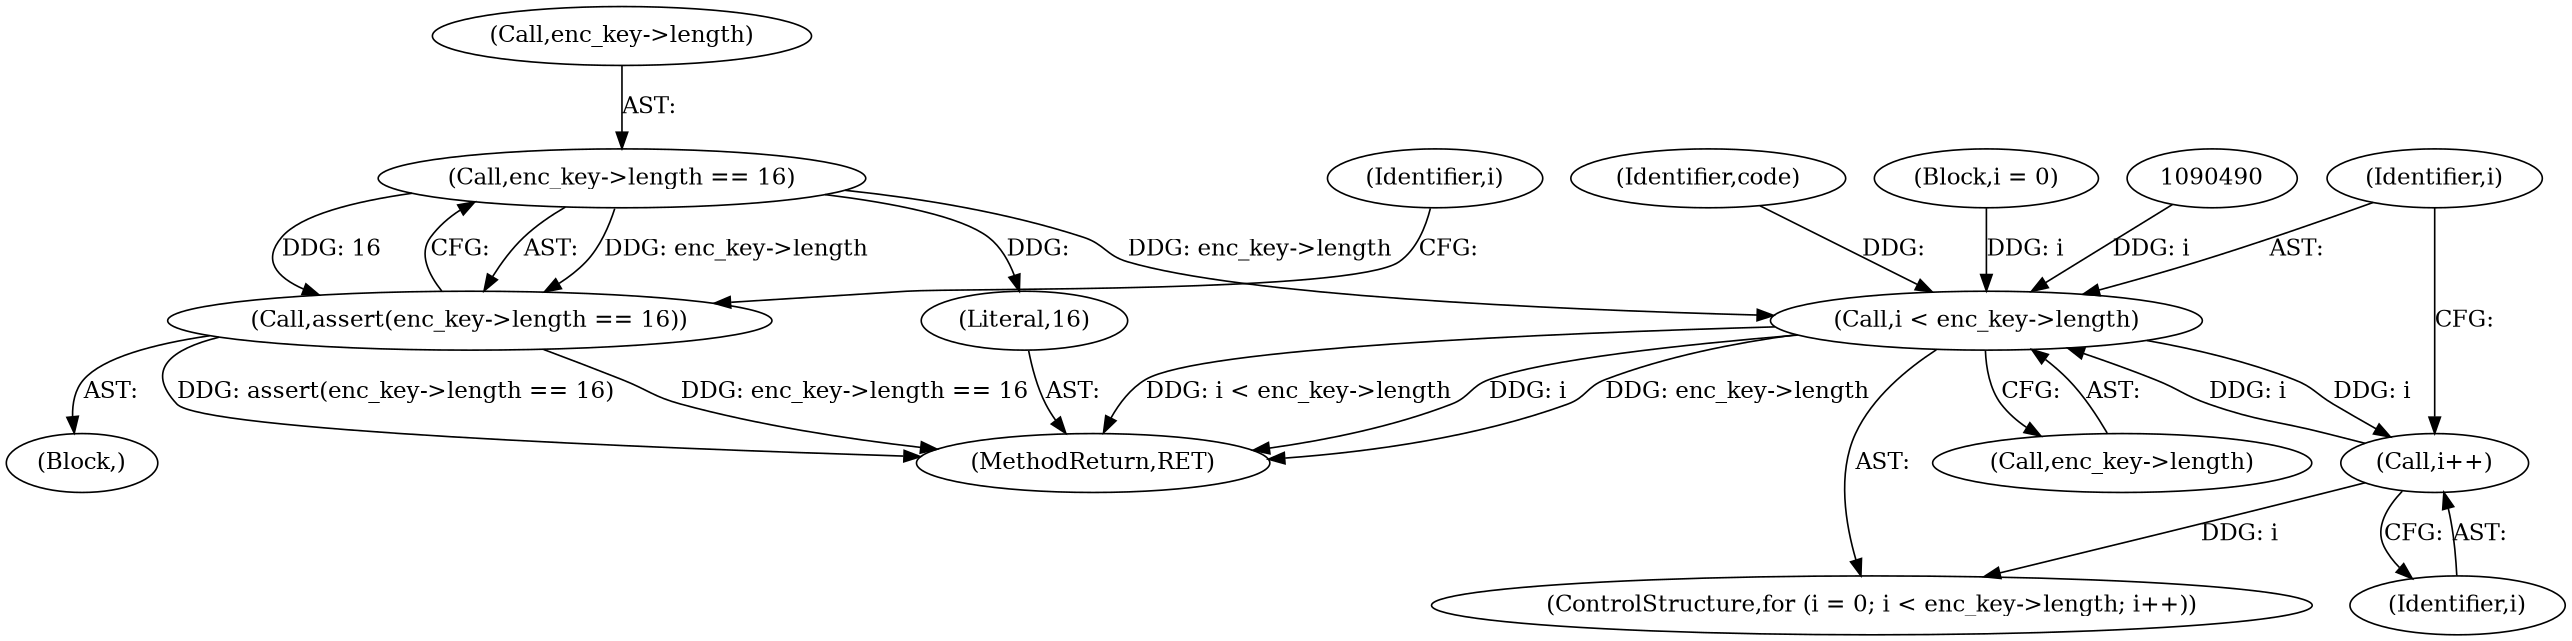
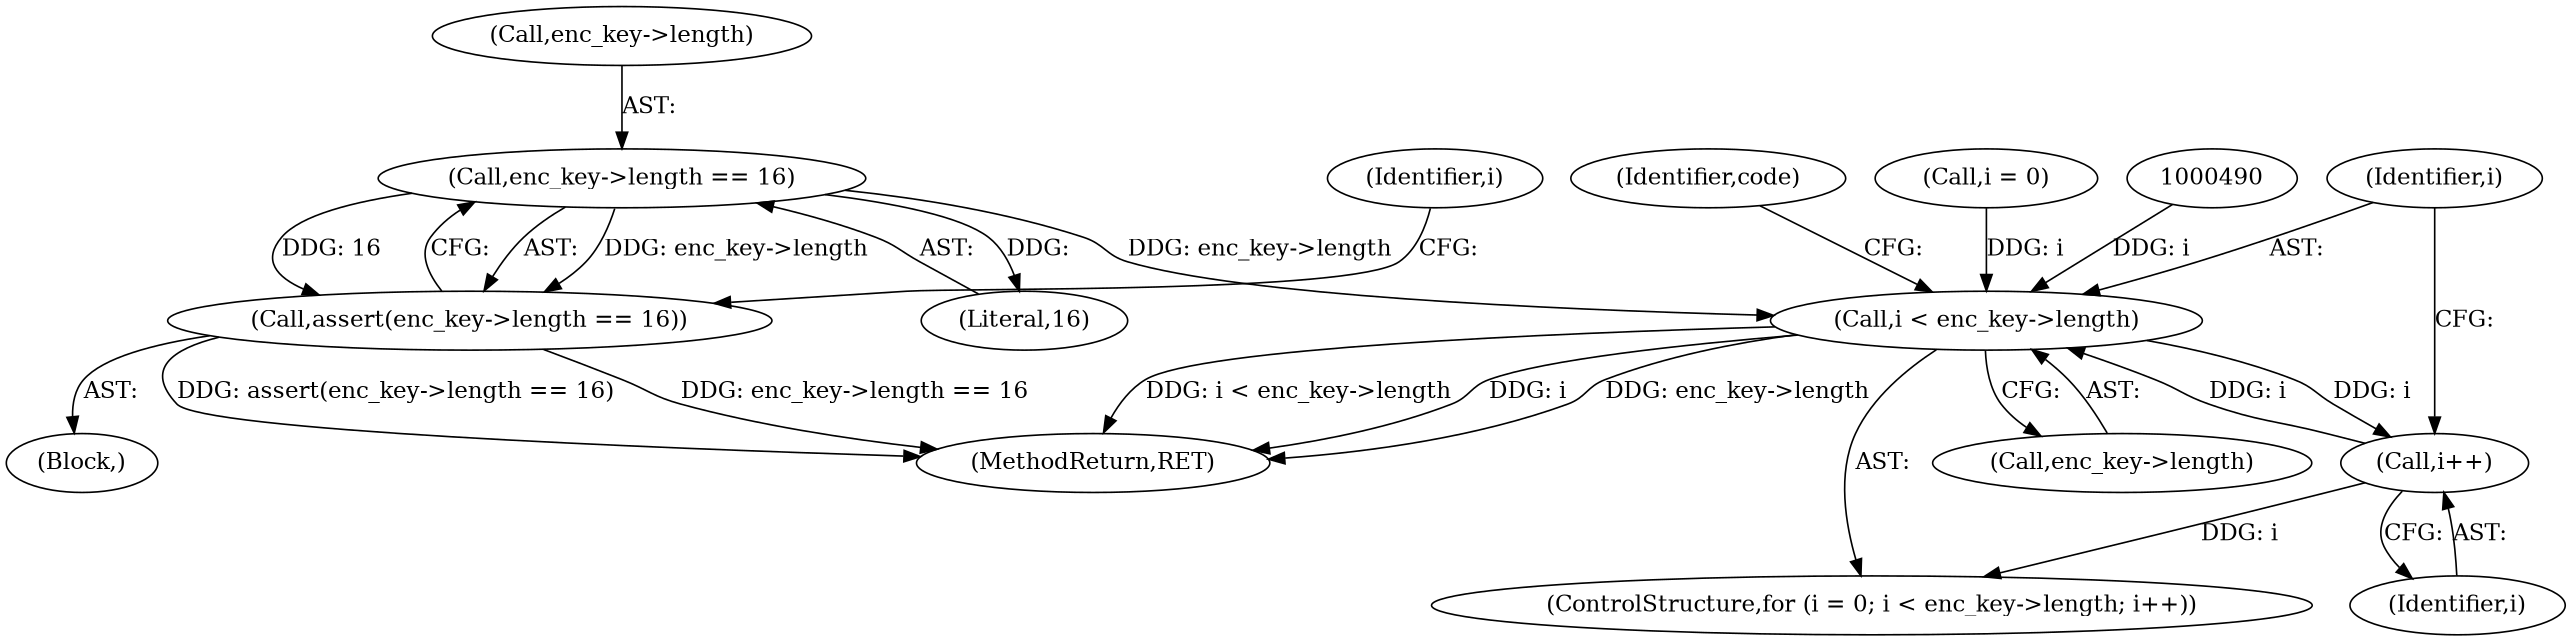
node "(Block,i = 0)": label "(Block,i = 0)" -> "(Call,i = 0)"
node "1090490": label "1090490" -> "1000490"
edge "(Identifier,code)" -> "(Call,i < enc_key->length)": label "DDG: " -> "CFG: "
edge "(Literal,16)" -> "(MethodReturn,RET)": now "(Literal,16)" -> "(Call,enc_key->length == 16)"
